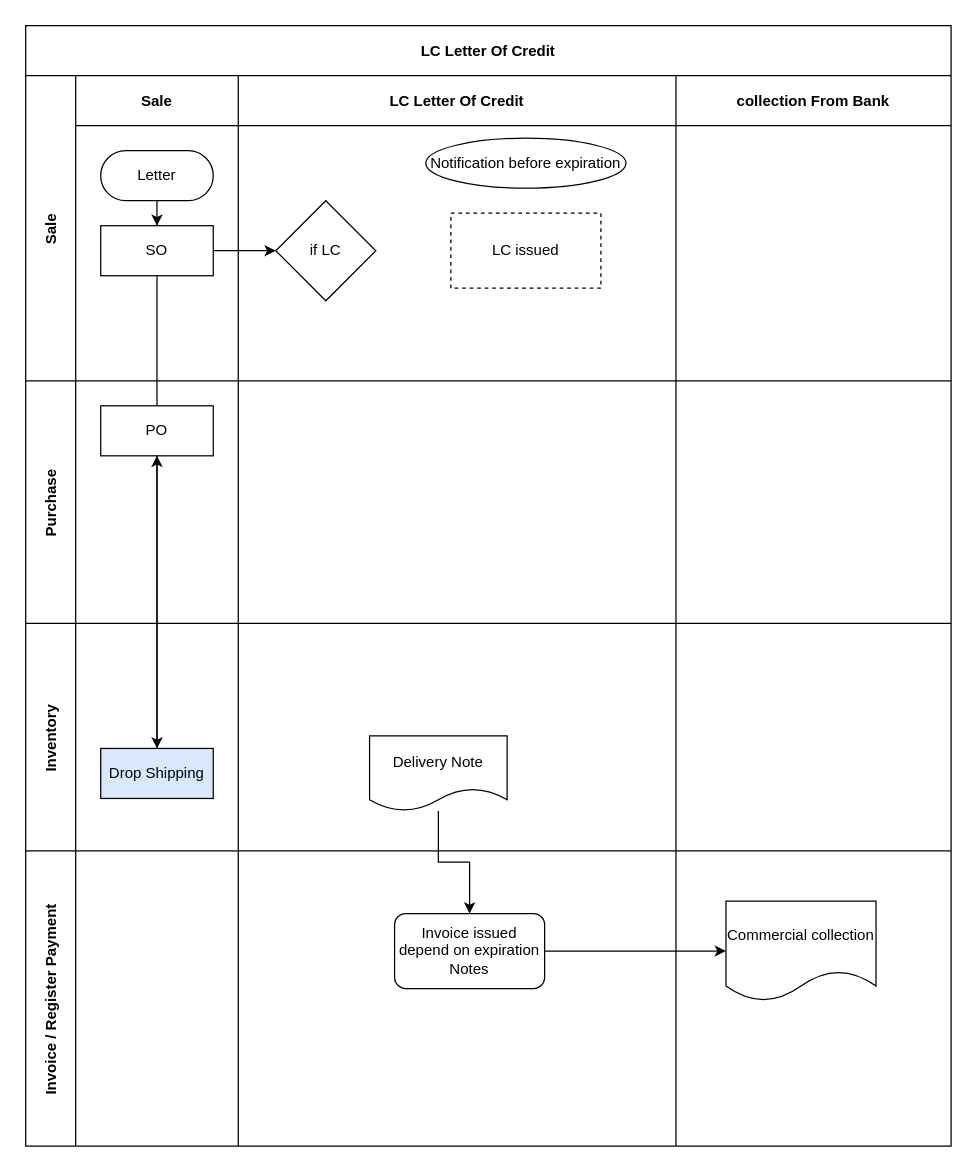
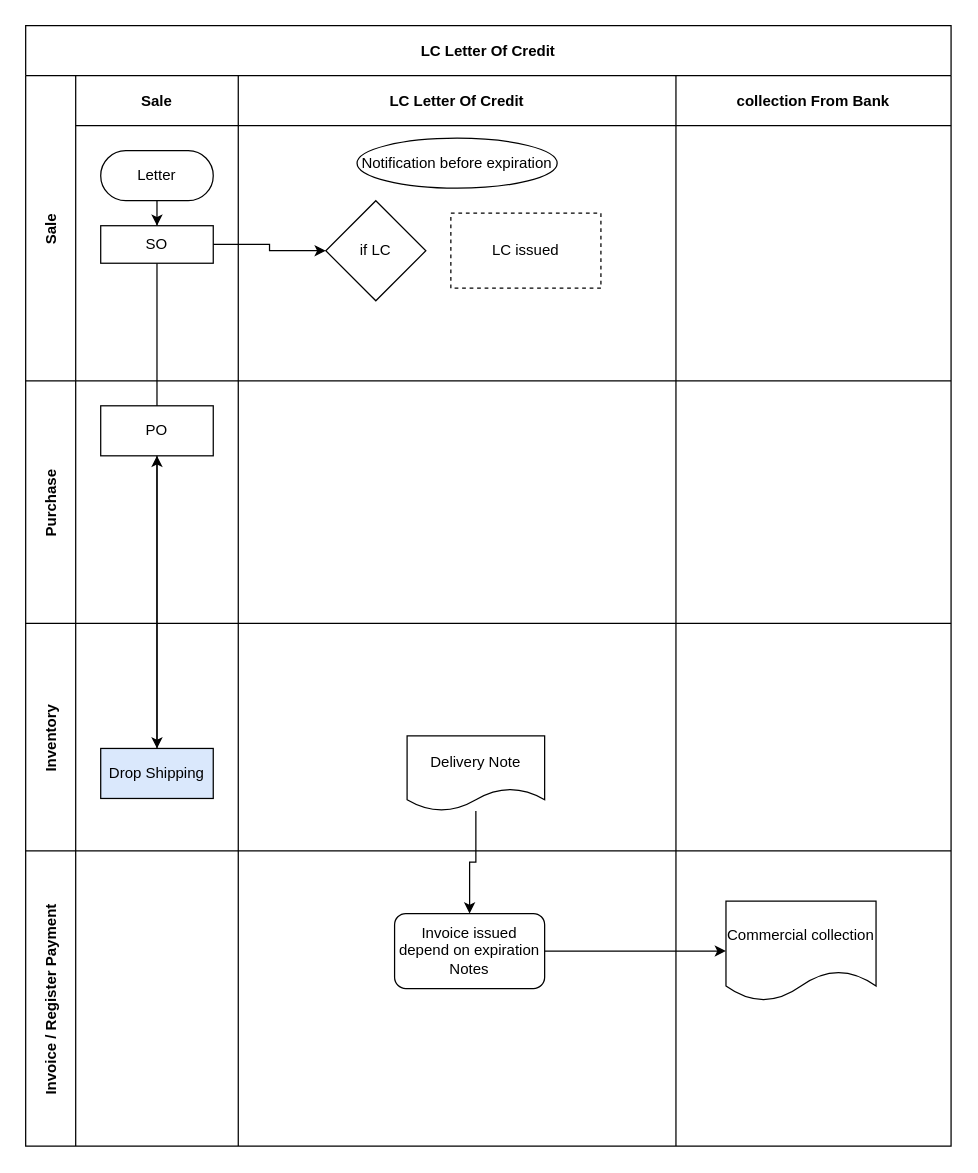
node "Notification before expiration": moved (526, 163) -> (457, 163)
node "SO": size 113x50 -> 113x38
node "if LC": moved (326, 251) -> (376, 251)
node "Delivery Note": moved (438, 773) -> (476, 773)
